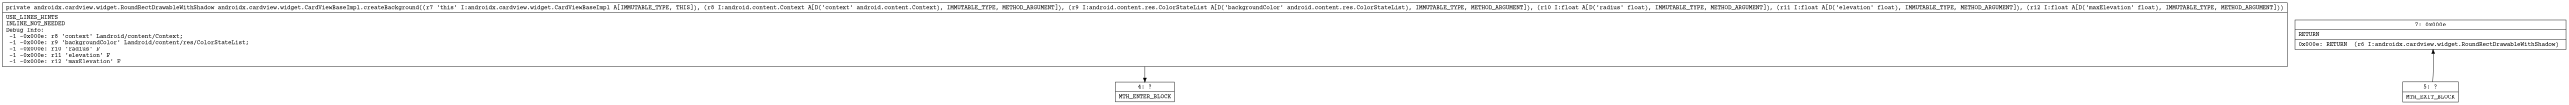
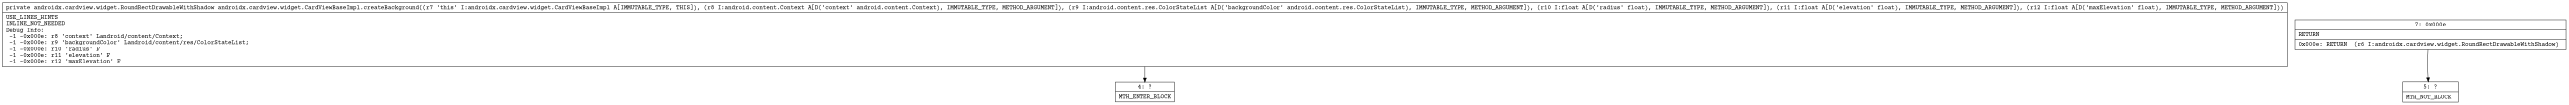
edge "5: ?" -> "7: 0x000e": reversed
node "5: ?": text "MTH_EXIT_BLOCK" -> "MTH_NOT_BLOCK"
